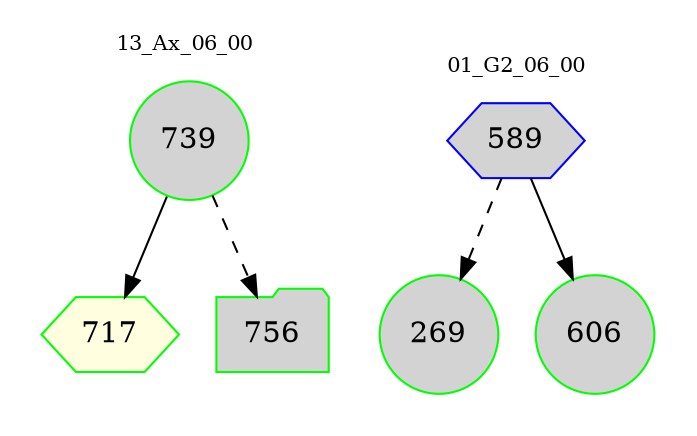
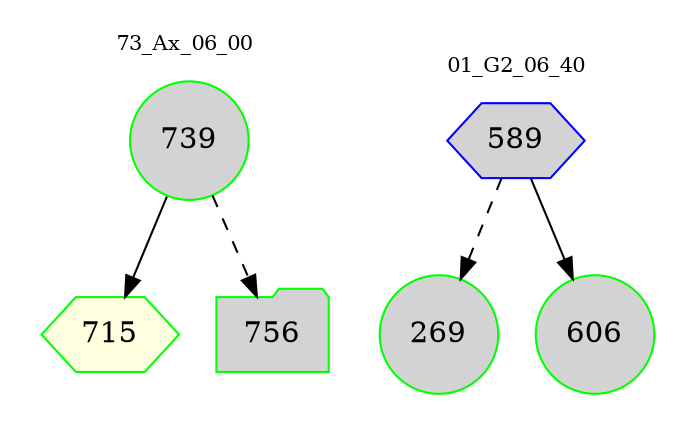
cluster "13_Ax_06_00": label "13_Ax_06_00" -> "73_Ax_06_00"
cluster "01_G2_06_00": label "01_G2_06_00" -> "01_G2_06_40"
node "717": label "717" -> "715"
